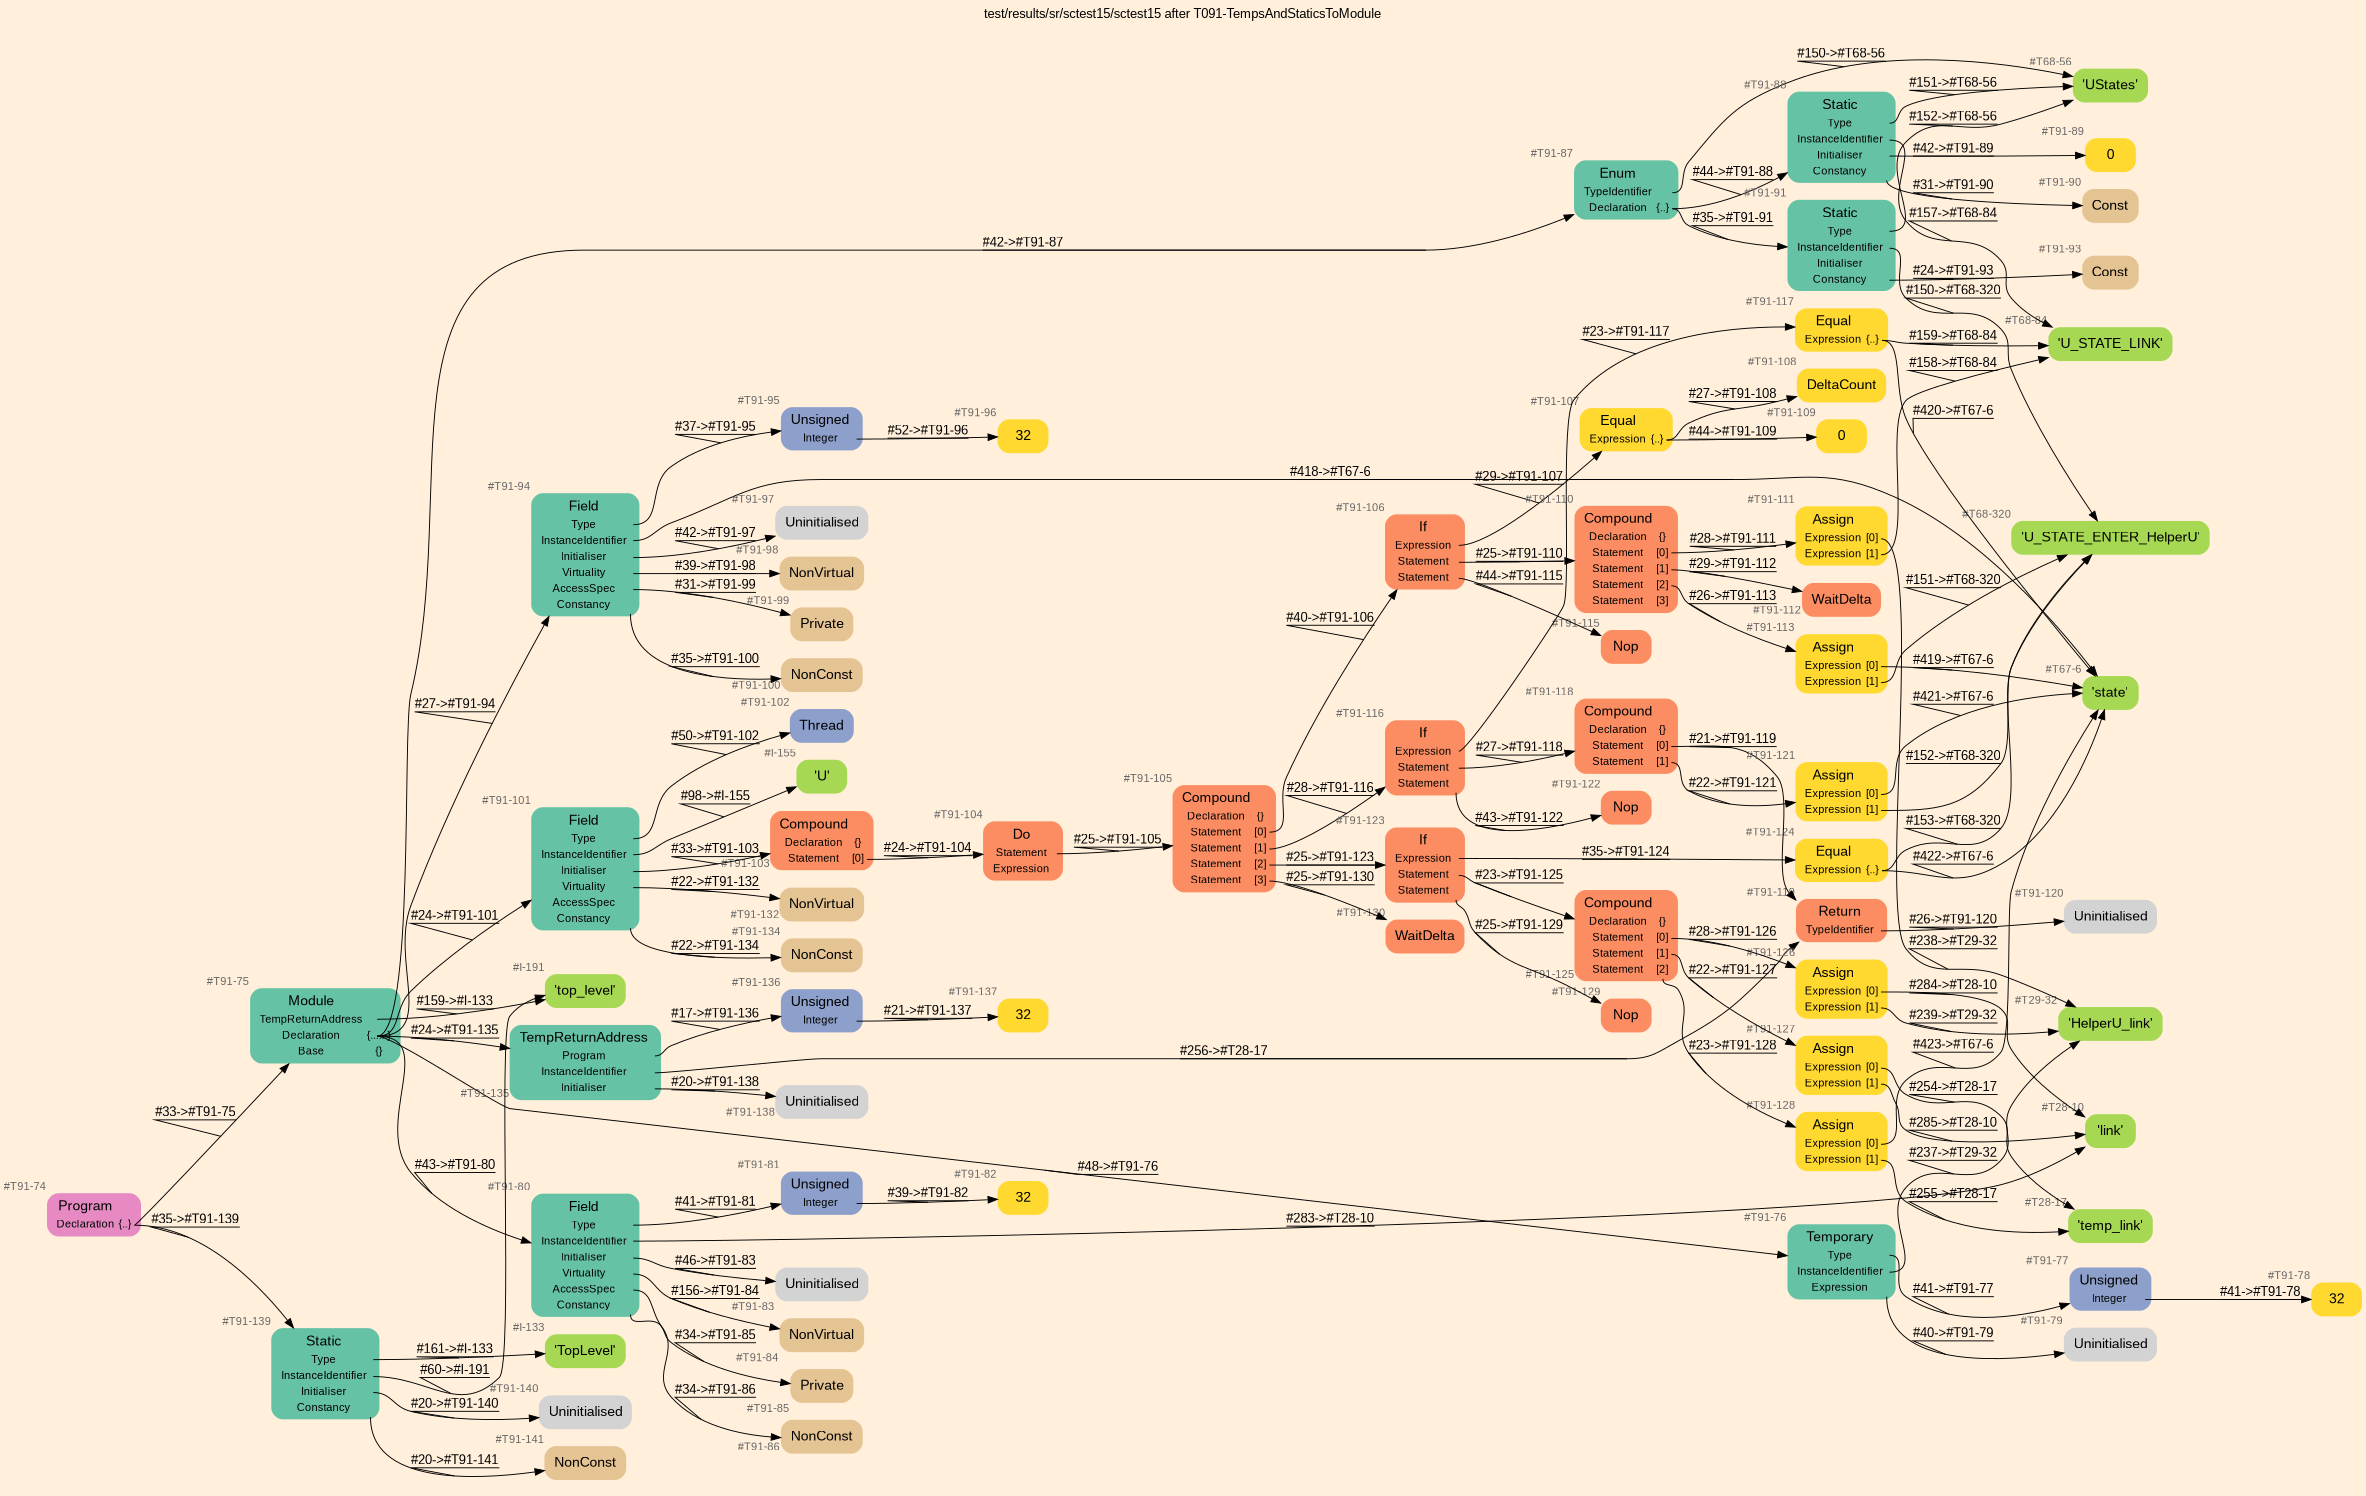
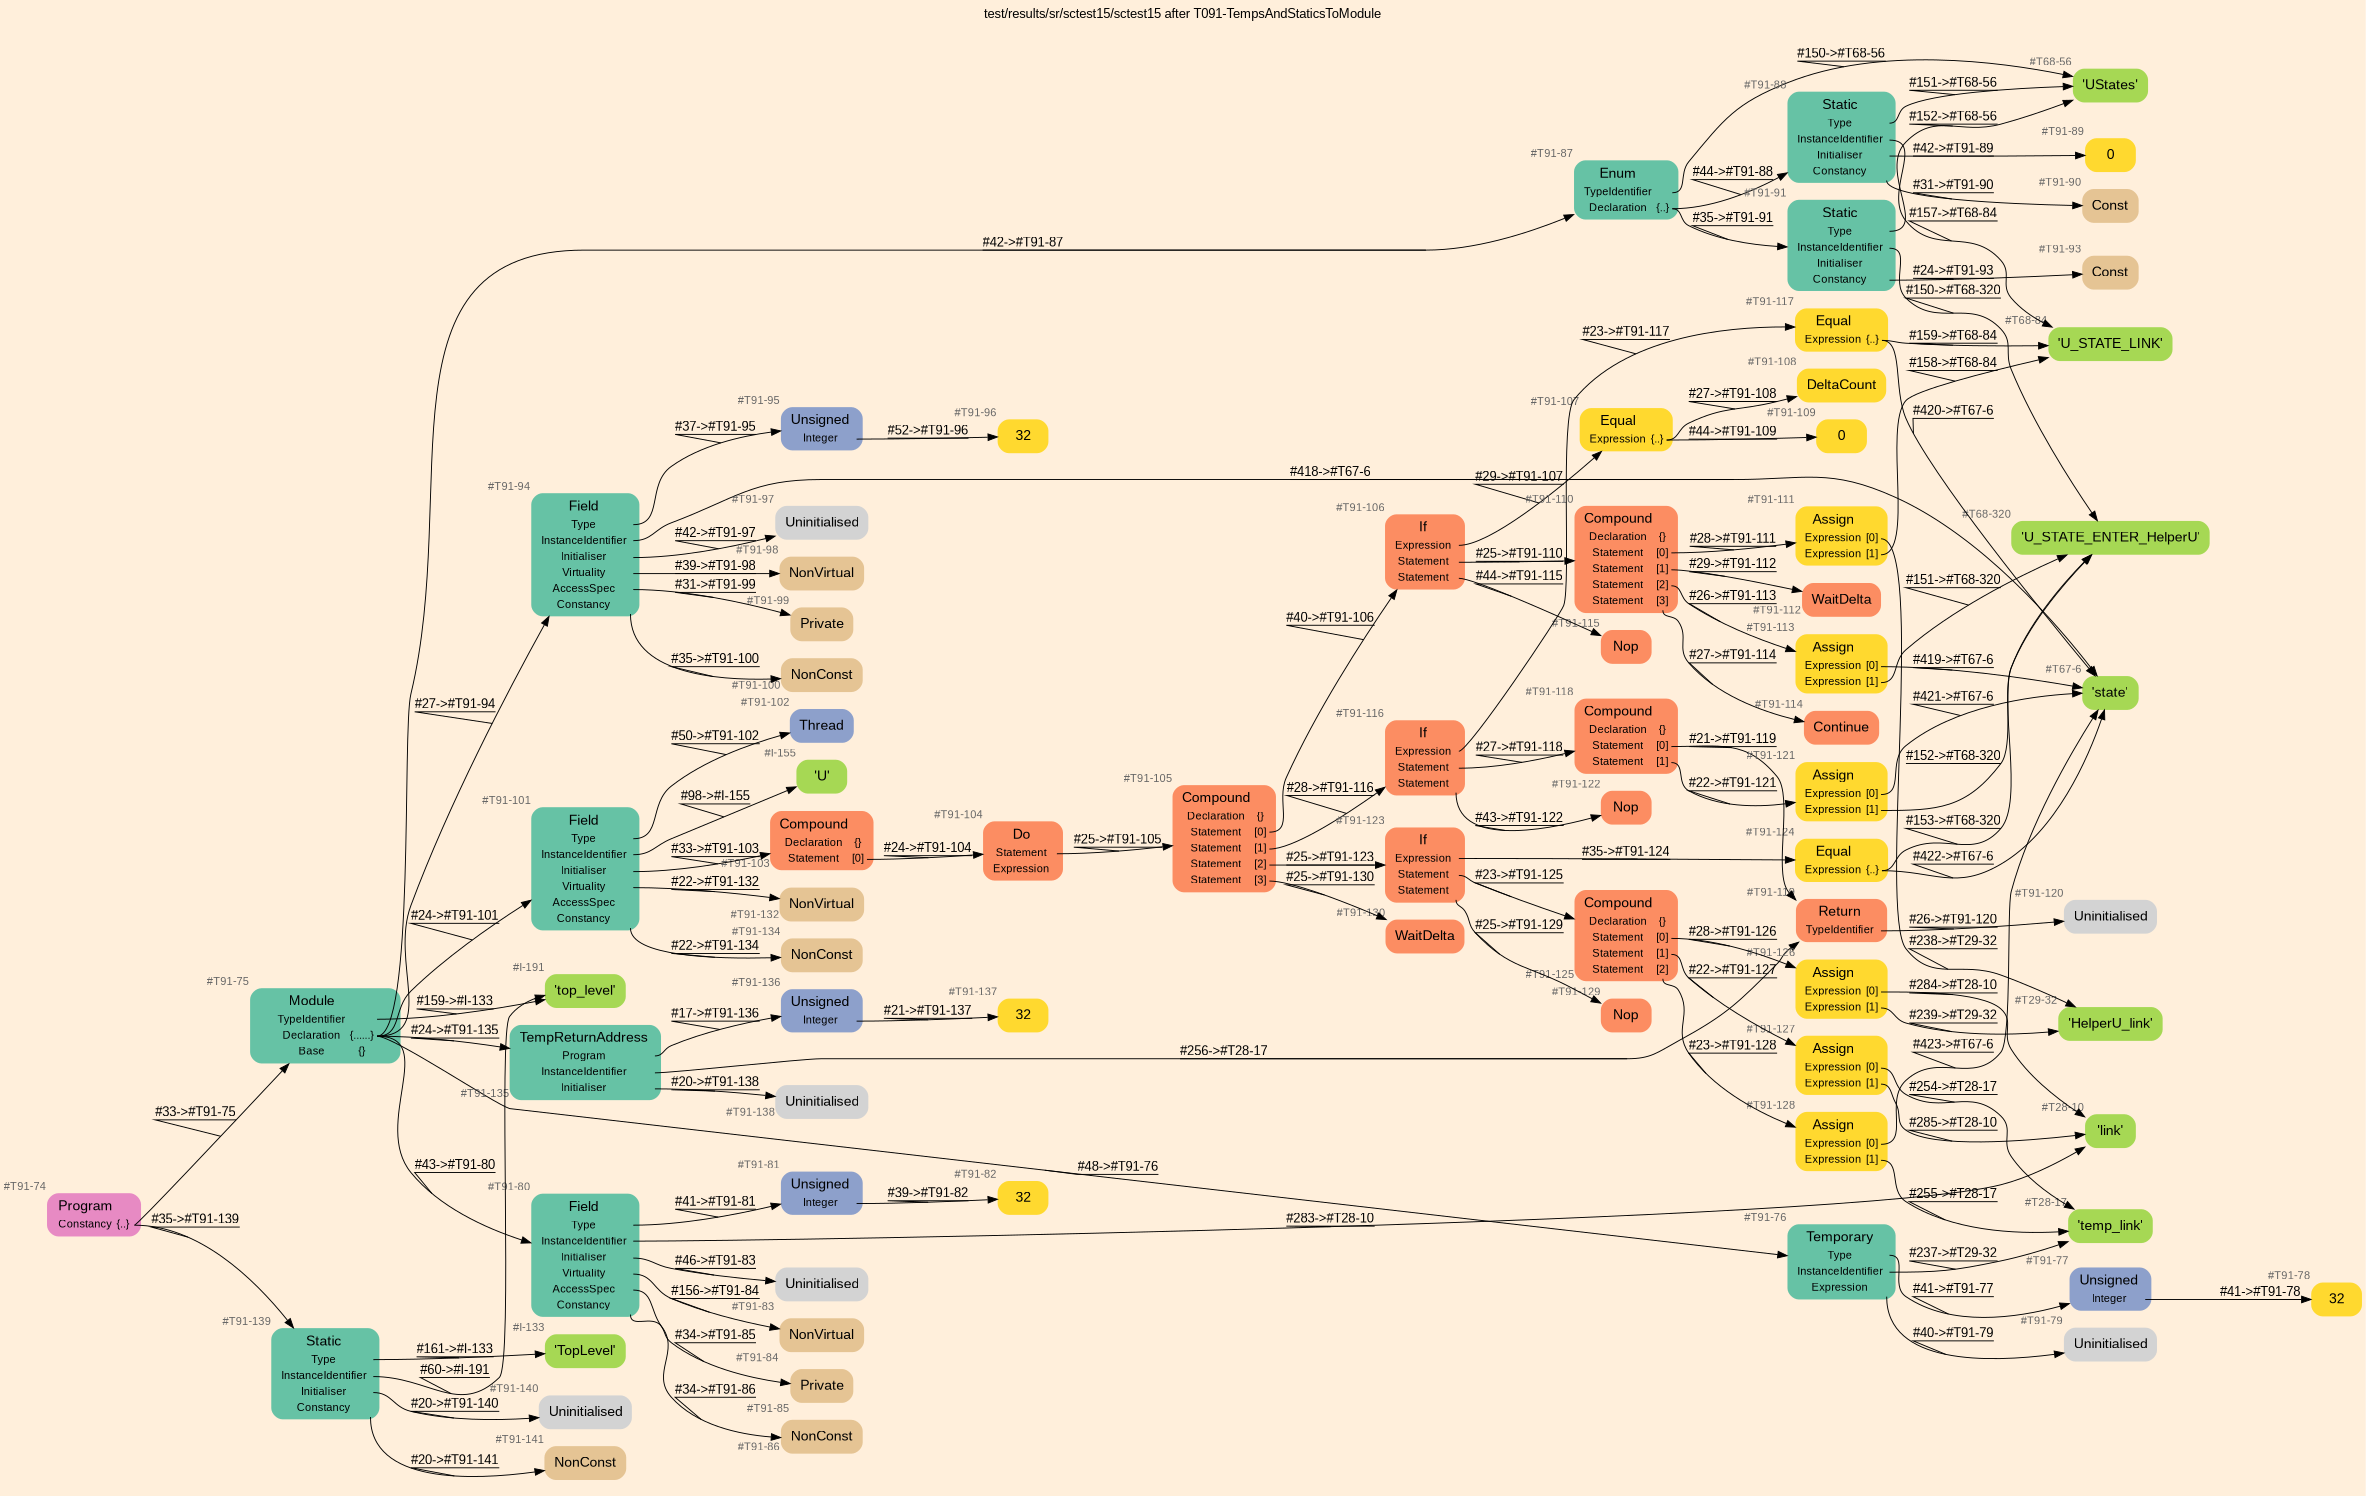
node "Continue": added
node "Module": text "TempReturnAddress" -> "TypeIdentifier"
edge "Temporary" -> "'HelperU_link'": now "Temporary" -> "'temp_link'"
node "Program": text "Declaration" -> "Constancy"
